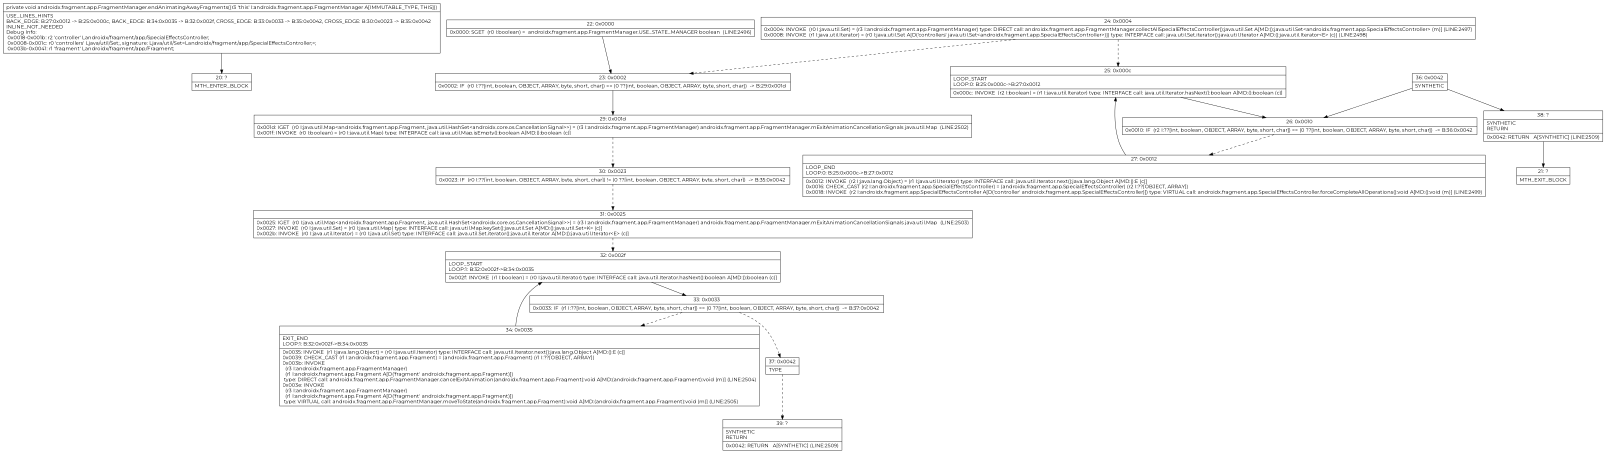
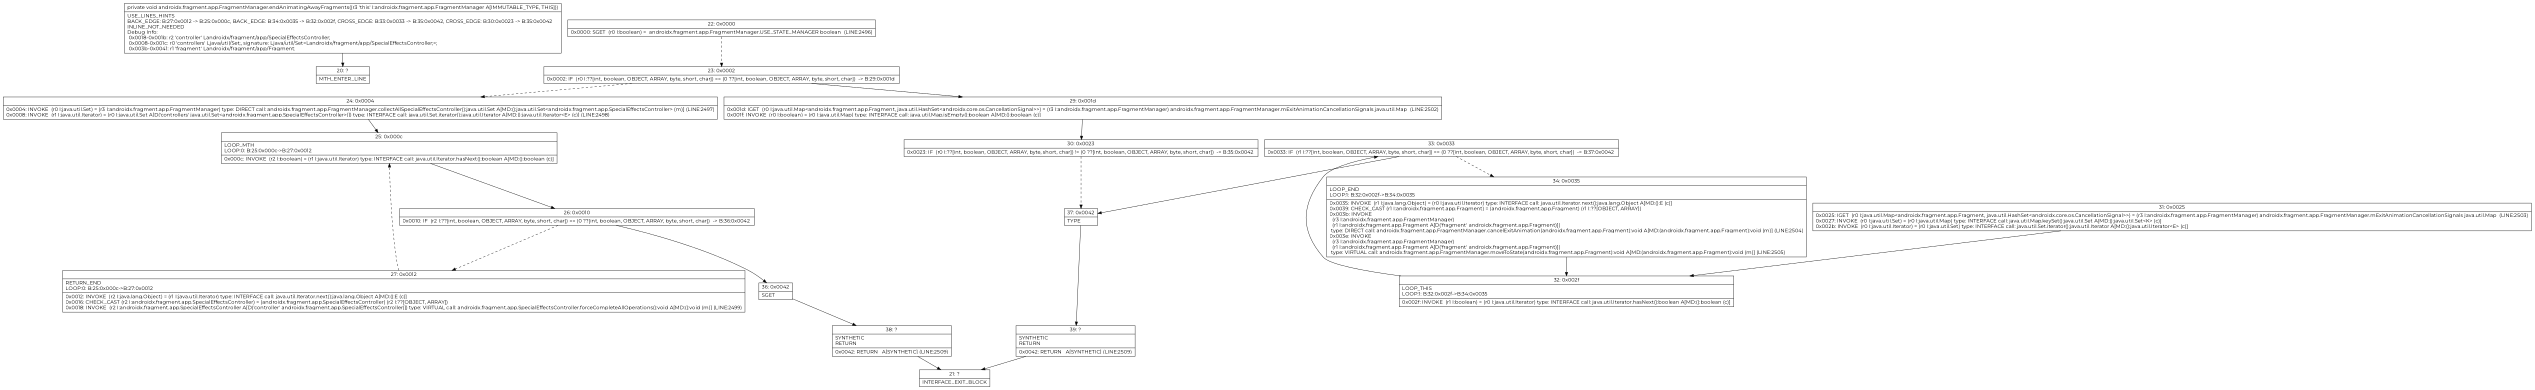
edge "24: 0x0004" -> "25: 0x000c": style dashed -> solid
edge "22: 0x0000" -> "23: 0x0002": style solid -> dashed
edge "24: 0x0004" -> "23: 0x0002": reversed
node "25: 0x000c": text "LOOP_START" -> "LOOP_MTH"
node "20: ?": text "MTH_ENTER_BLOCK" -> "MTH_ENTER_LINE"
node "36: 0x0042": text "SYNTHETIC" -> "SGET"
edge "36: 0x0042" -> "26: 0x0010": reversed
edge "27: 0x0012" -> "25: 0x000c": style solid -> dashed
edge "29: 0x001d" -> "30: 0x0023": style dashed -> solid
node "27: 0x0012": text "LOOP_END" -> "RETURN_END"
node "21: ?": text "MTH_EXIT_BLOCK" -> "INTERFACE_EXIT_BLOCK"
edge "30: 0x0023" -> "31: 0x0025": now "30: 0x0023" -> "37: 0x0042"
edge "31: 0x0025" -> "32: 0x002f": style dashed -> solid
node "32: 0x002f": text "LOOP_START" -> "LOOP_THIS"
edge "33: 0x0033" -> "37: 0x0042": style dashed -> solid
node "34: 0x0035": text "EXIT_END" -> "LOOP_END"
edge "39: ?" -> "21: ?": added
edge "37: 0x0042" -> "39: ?": style dashed -> solid
